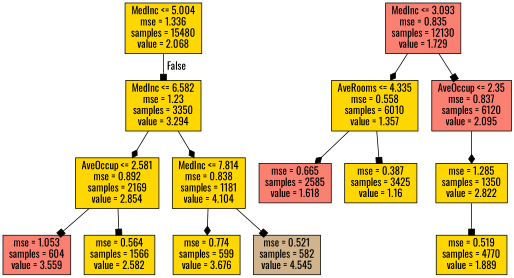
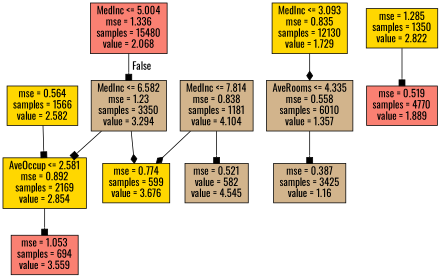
node "MedInc <= 5.004 mse = 1.336 samples = 15480 value = 2.068": fillcolor gold -> salmon
node "MedInc <= 3.093 mse = 0.835 samples = 12130 value = 1.729": fillcolor salmon -> gold
node "MedInc <= 6.582 mse = 1.23 samples = 3350 value = 3.294": fillcolor gold -> tan
node "AveRooms <= 4.335 mse = 0.558 samples = 6010 value = 1.357": fillcolor gold -> tan
node "AveOccup <= 2.35 mse = 0.837 samples = 6120 value = 2.095": removed
edge "MedInc <= 6.582 mse = 1.23 samples = 3350 value = 3.294" -> "AveOccup <= 2.581 mse = 0.892 samples = 2169 value = 2.854": arrowhead diamond -> box
edge "MedInc <= 6.582 mse = 1.23 samples = 3350 value = 3.294" -> "MedInc <= 7.814 mse = 0.838 samples = 1181 value = 4.104": now "MedInc <= 6.582 mse = 1.23 samples = 3350 value = 3.294" -> "mse = 0.774 samples = 599 value = 3.676"
node "MedInc <= 7.814 mse = 0.838 samples = 1181 value = 4.104": fillcolor gold -> tan
node "mse = 0.665 samples = 2585 value = 1.618": removed
node "mse = 0.387 samples = 3425 value = 1.16": fillcolor gold -> tan
edge "AveOccup <= 2.581 mse = 0.892 samples = 2169 value = 2.854" -> "mse = 0.564 samples = 1566 value = 2.582": reversed
node "mse = 1.053 samples = 604 value = 3.559": label "mse = 1.053 samples = 604 value = 3.559" -> "mse = 1.053 samples = 694 value = 3.559"
node "mse = 0.521 samples = 582 value = 4.545": label "mse = 0.521 samples = 582 value = 4.545" -> "mse = 0.521 value = 582 value = 4.545"
node "mse = 0.519 samples = 4770 value = 1.889": fillcolor gold -> salmon
